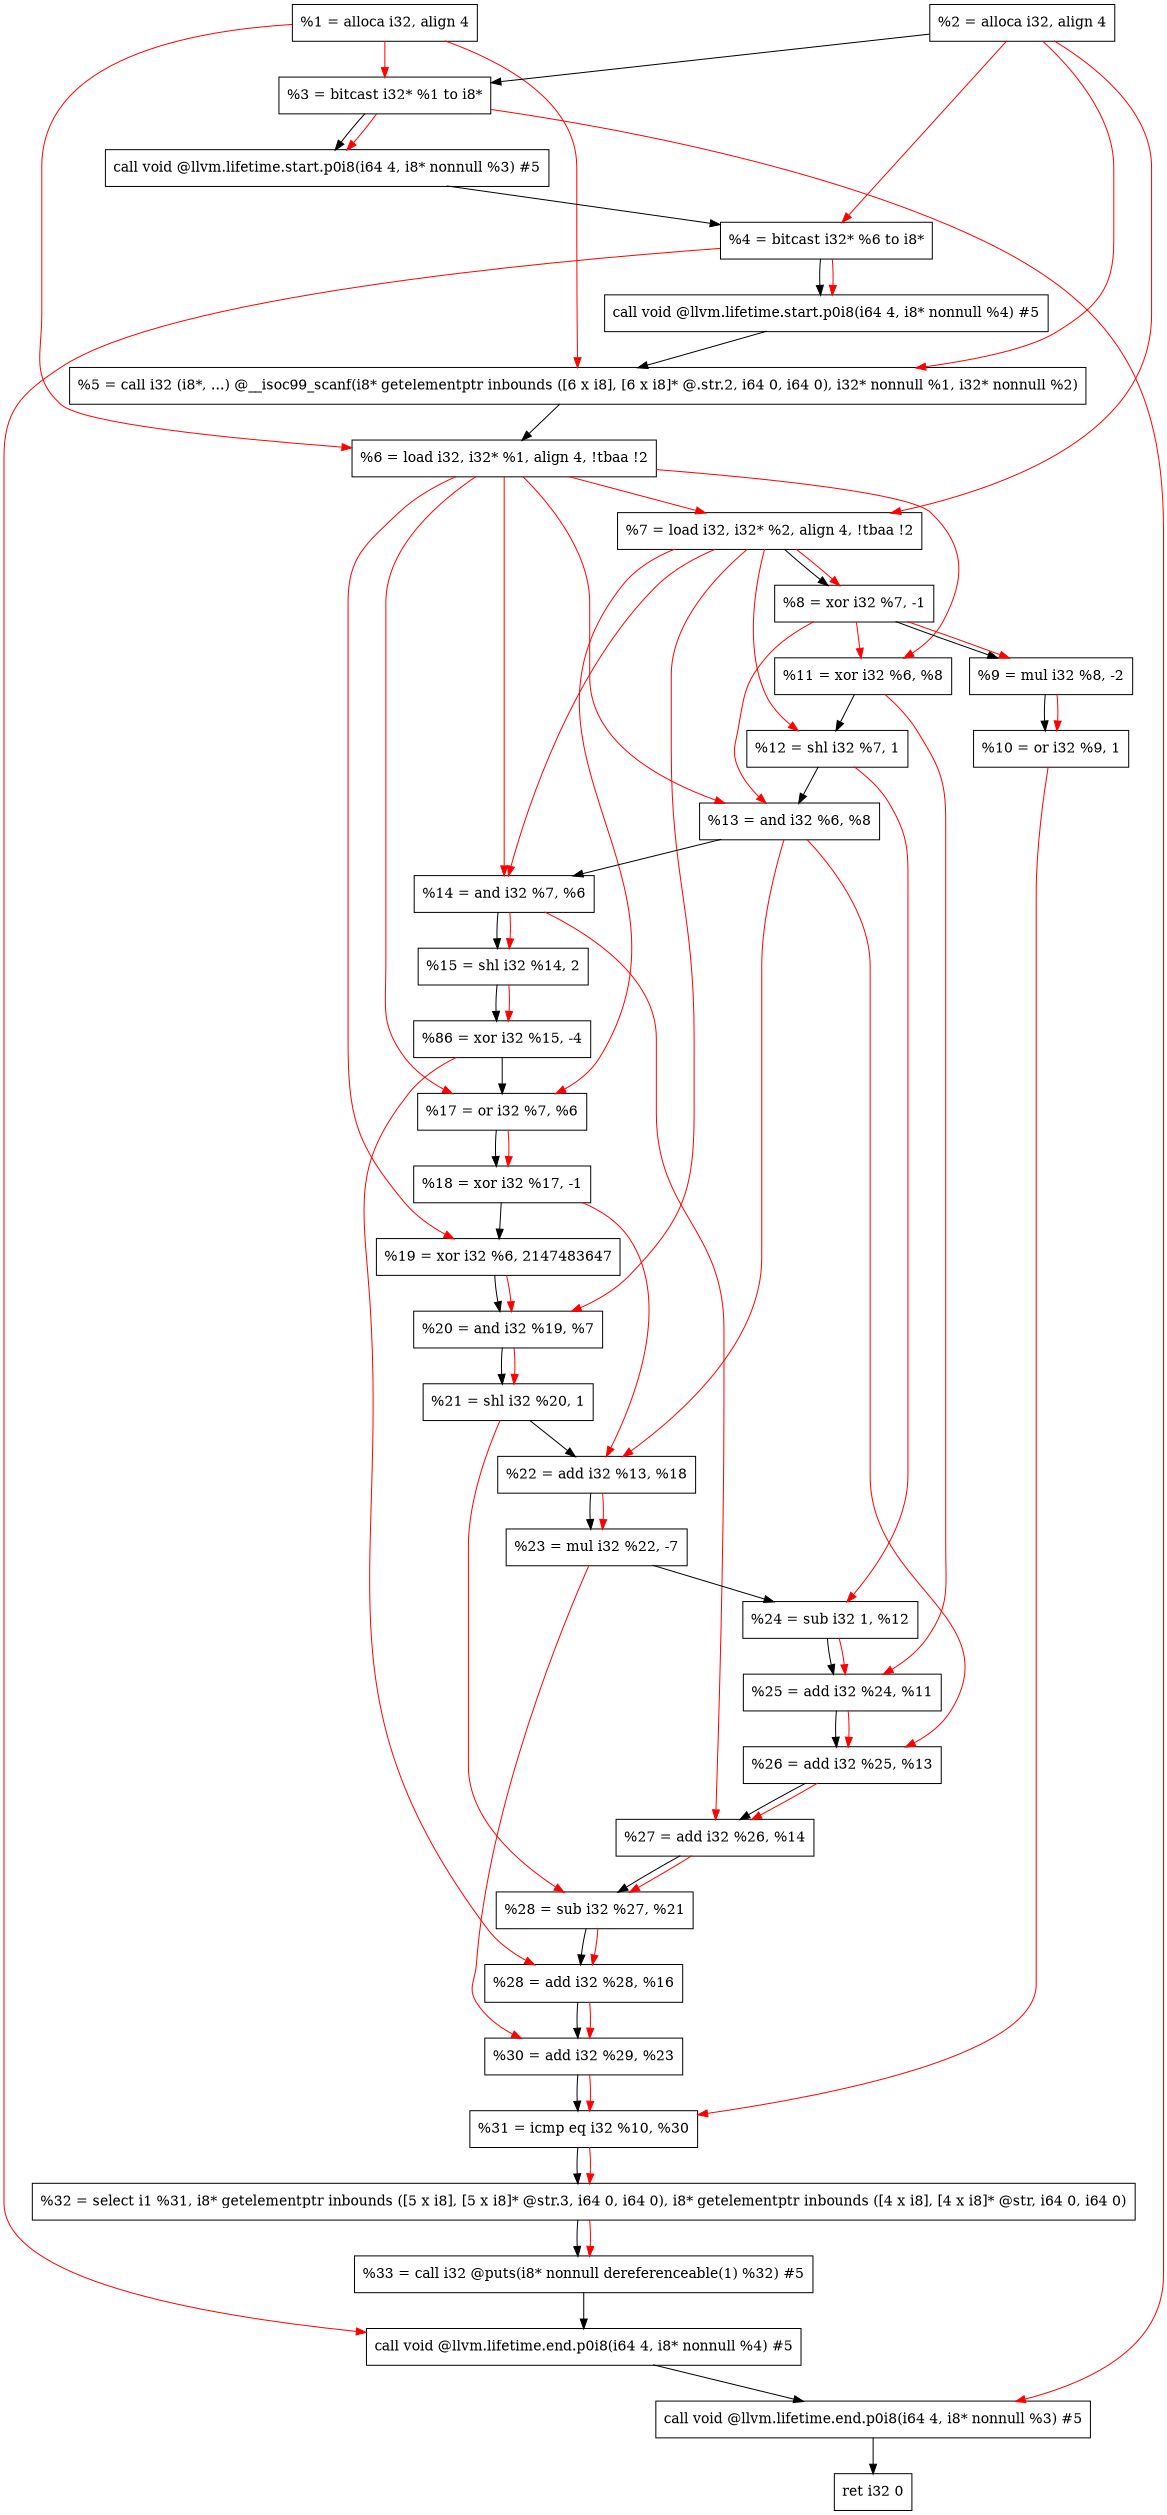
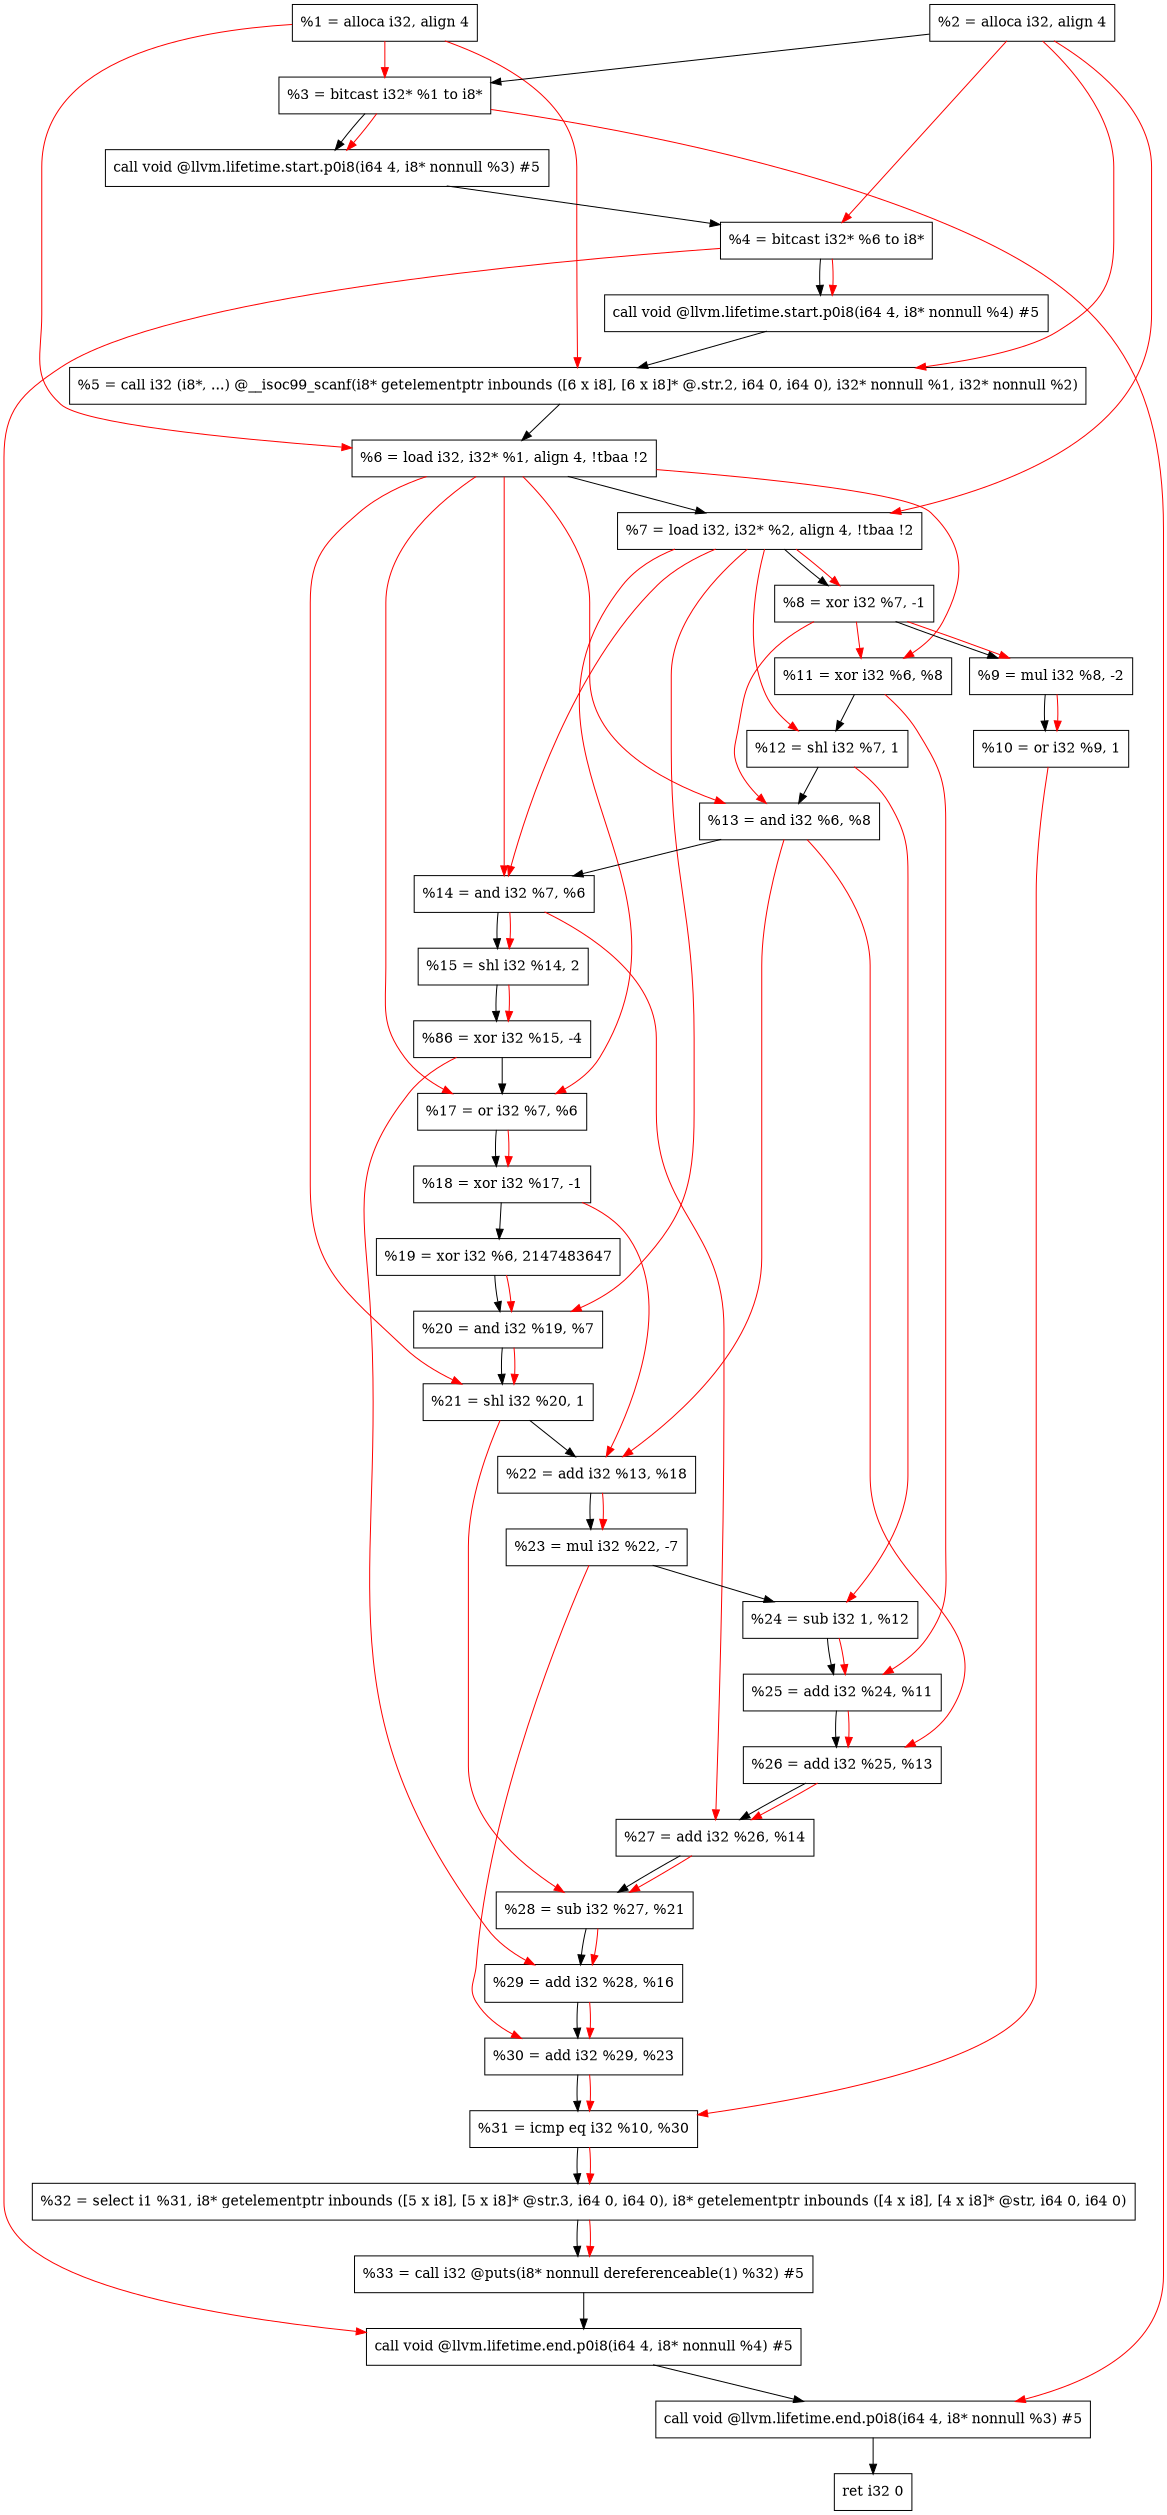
edge "%6 = load i32, i32* %1, align 4, !tbaa !2" -> "%7 = load i32, i32* %2, align 4, !tbaa !2": color red -> black
edge "%6 = load i32, i32* %1, align 4, !tbaa !2" -> "%19 = xor i32 %6, 2147483647": now "%6 = load i32, i32* %1, align 4, !tbaa !2" -> "%21 = shl i32 %20, 1"
node "%28 = add i32 %28, %16": label "%28 = add i32 %28, %16" -> "%29 = add i32 %28, %16"
